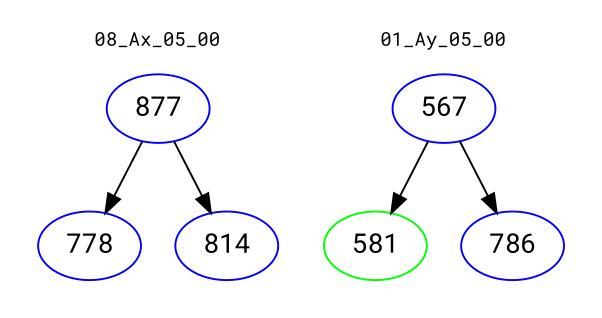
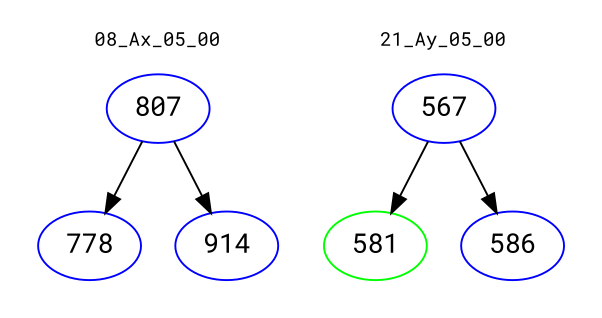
cluster "01_Ay_05_00": label "01_Ay_05_00" -> "21_Ay_05_00"
node "877": label "877" -> "807"
node "814": label "814" -> "914"
node "786": label "786" -> "586"
